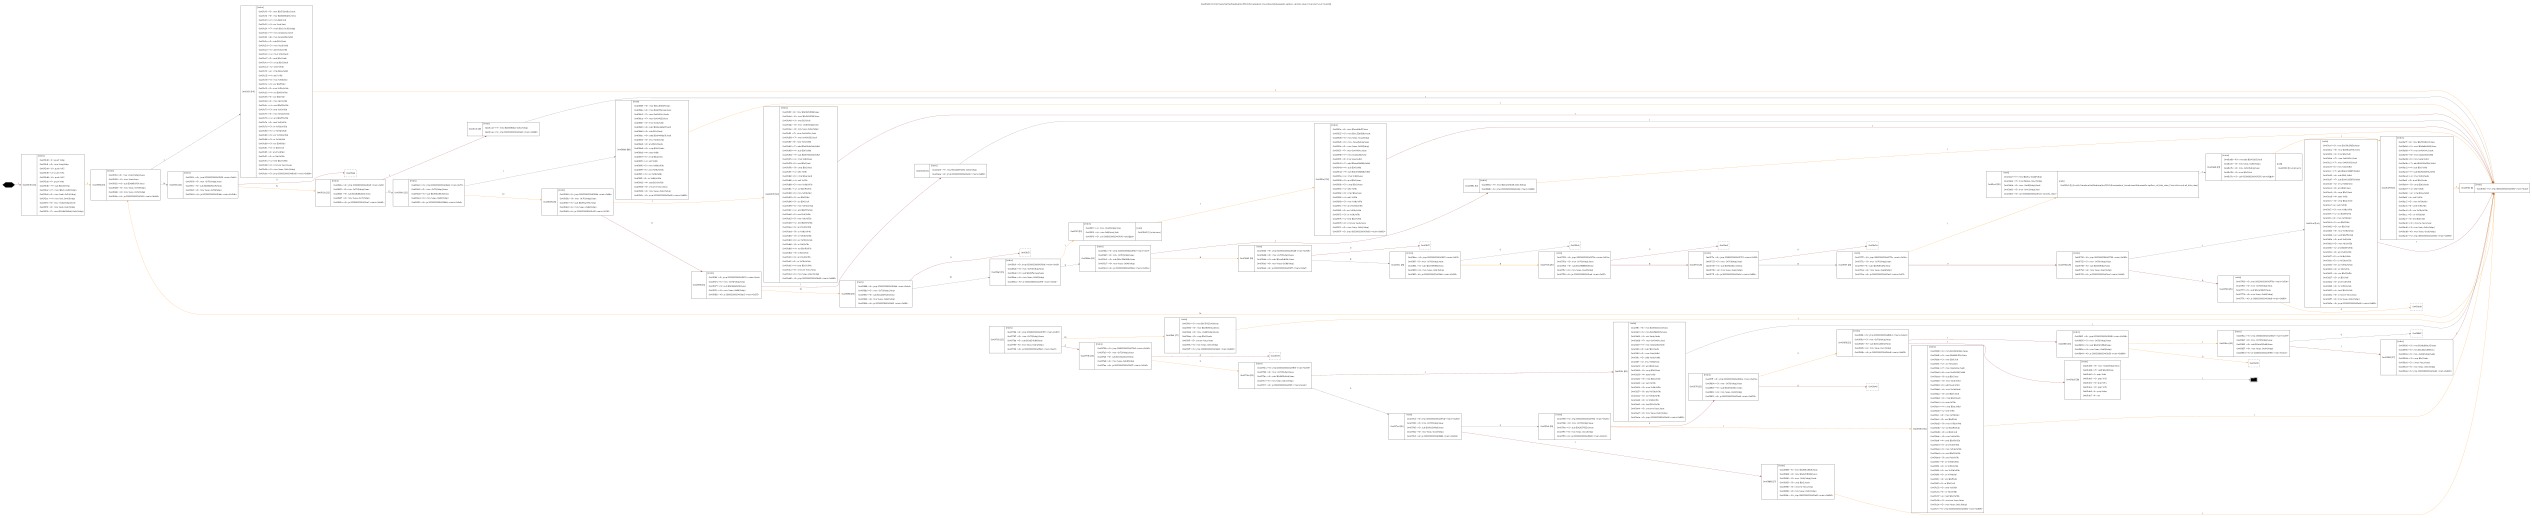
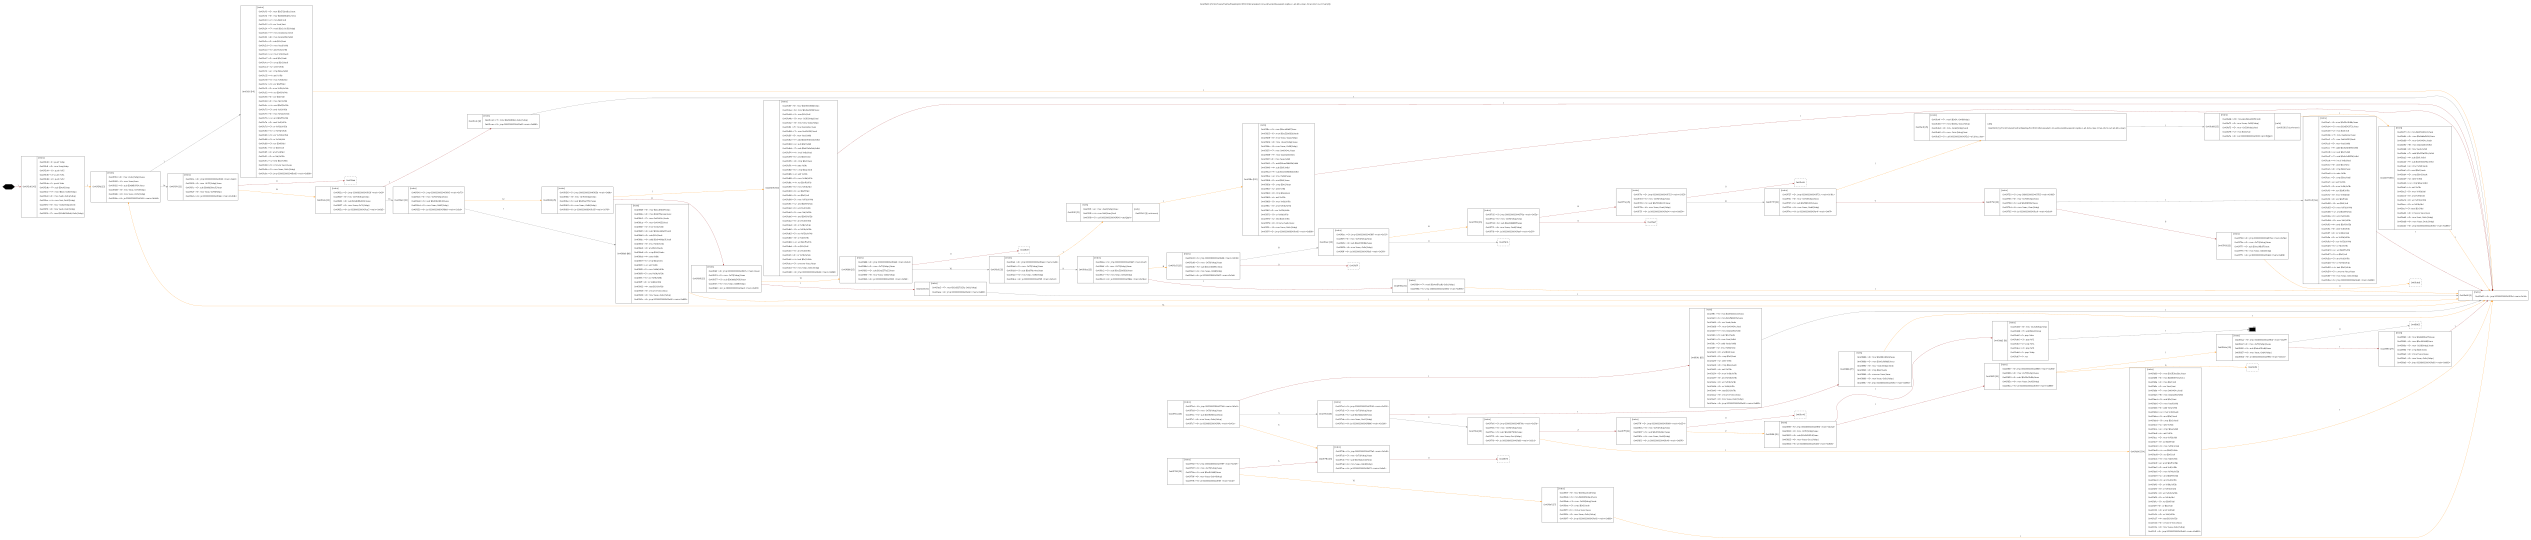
edge "0x40179b [25]" -> "0x4017b4 [25]": reversed
